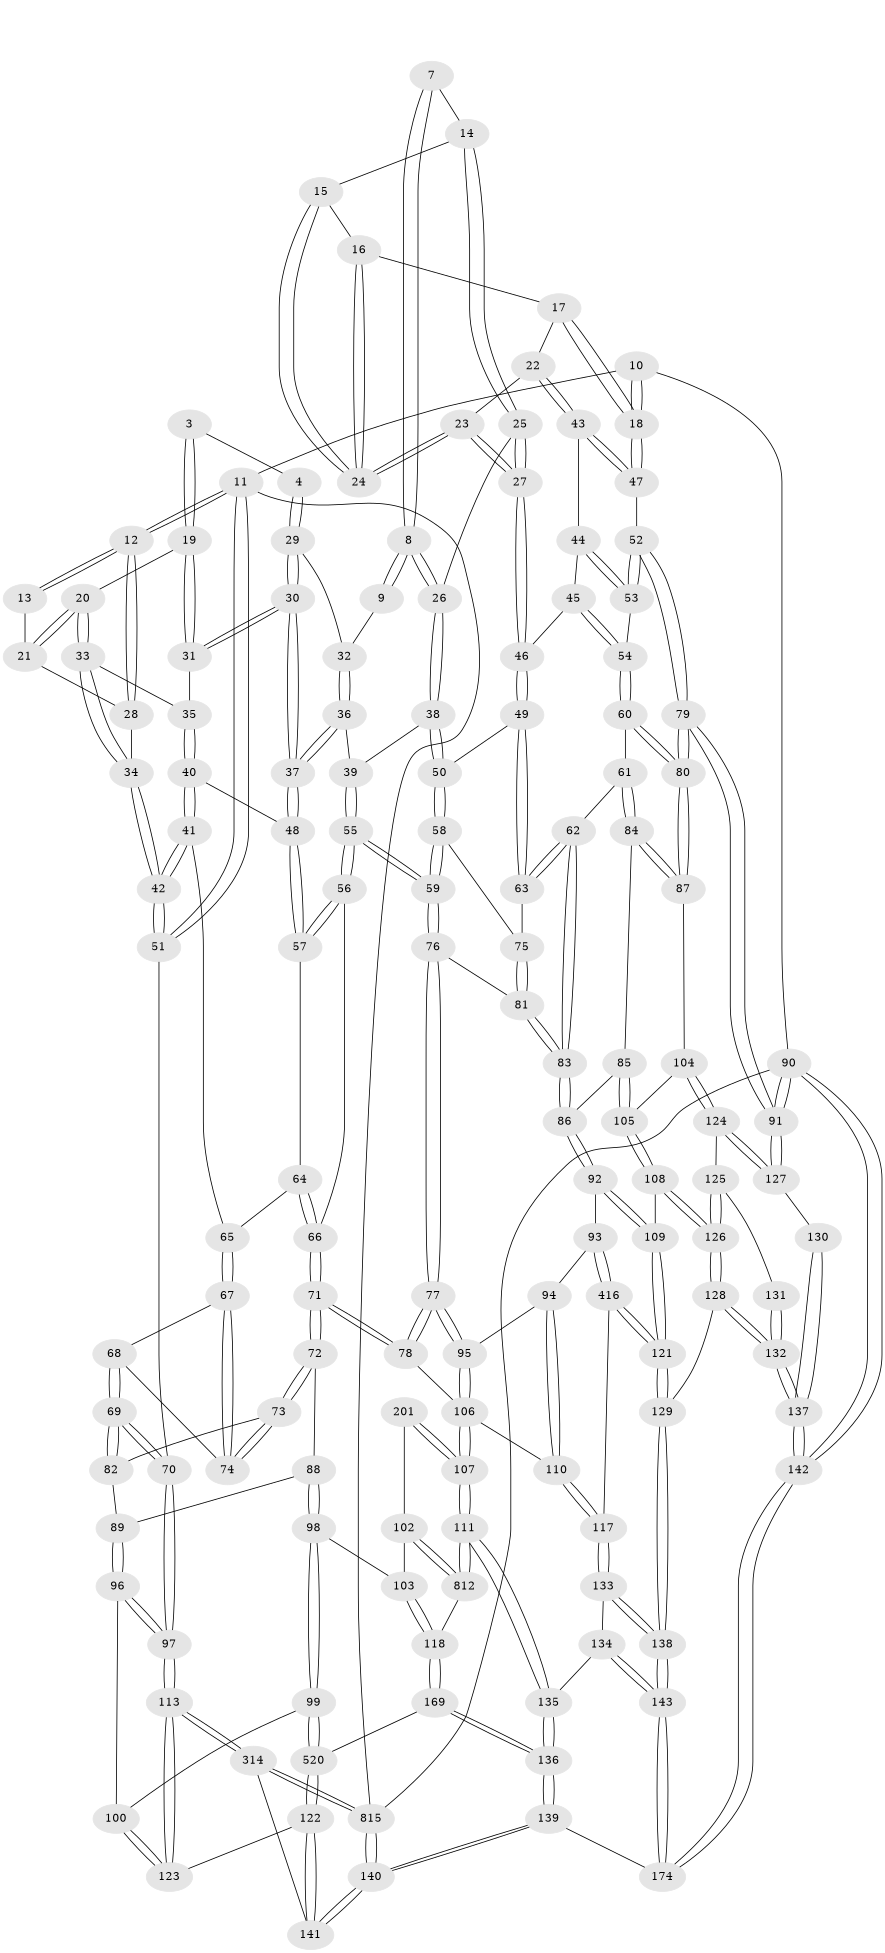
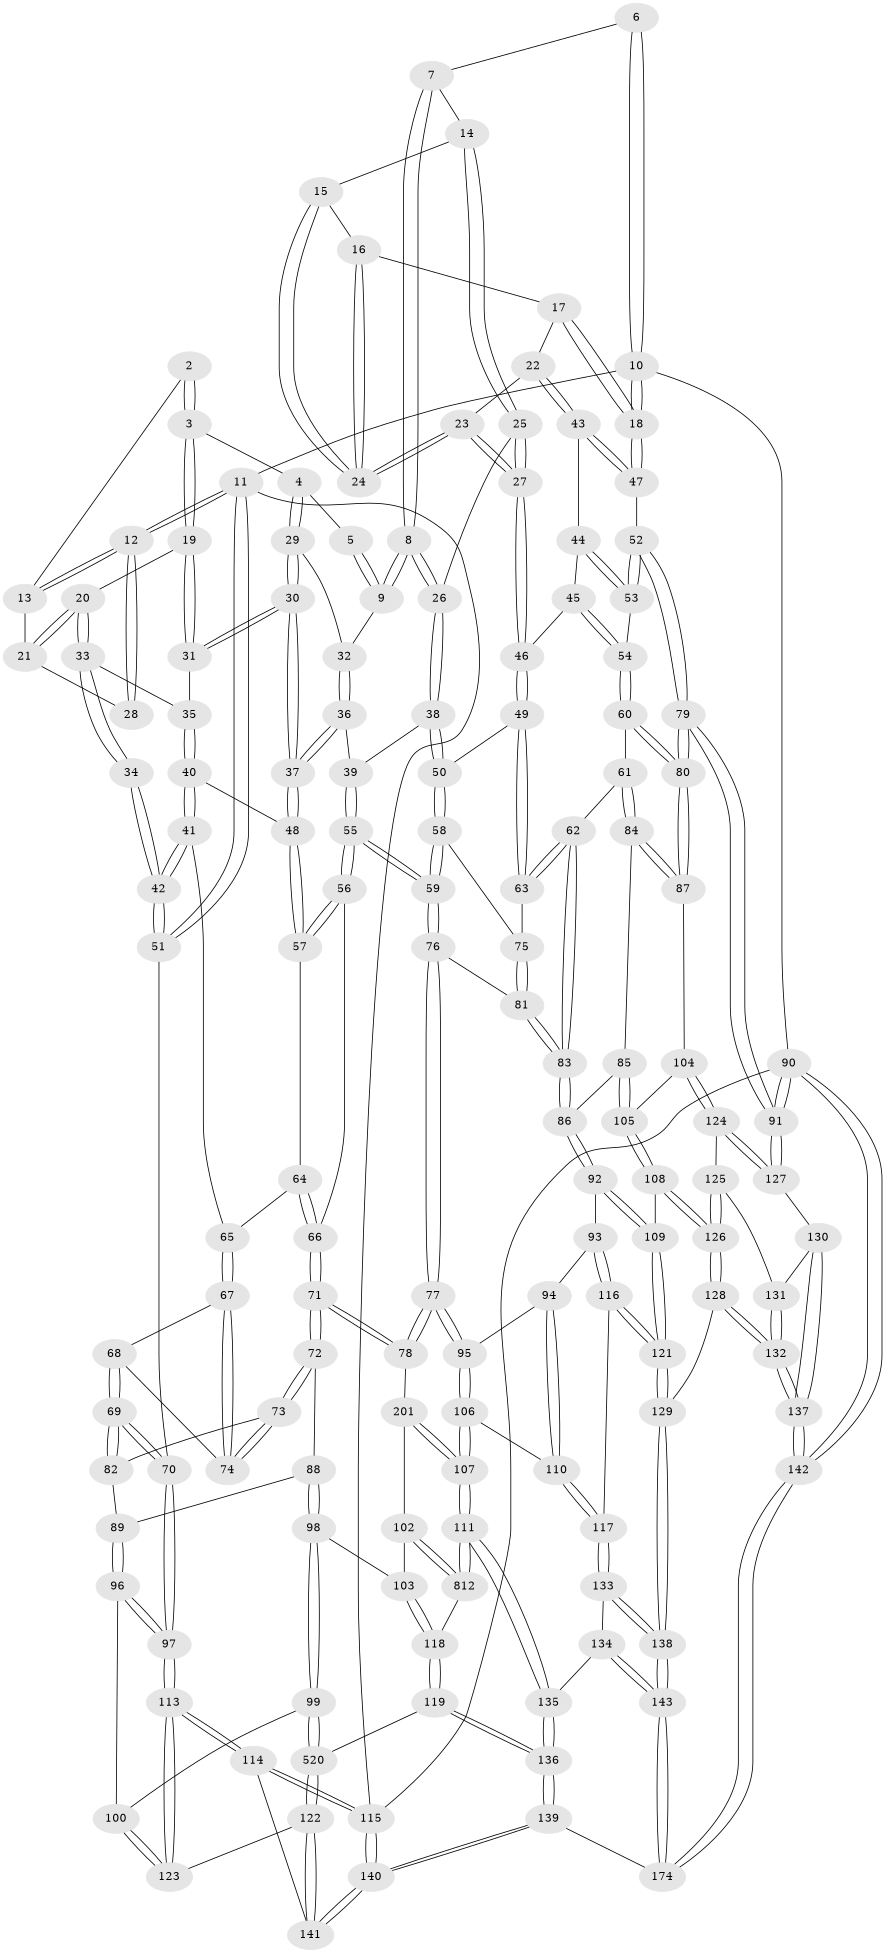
node "6": added
node "2": added
node "5": added
edge "28" -- "34": removed
edge "130" -- "131": added
node "416": label "416" -> "116"
edge "78" -- "106": now "78" -- "201"
node "169": label "169" -> "119"
node "314": label "314" -> "114"
node "815": label "815" -> "115"
